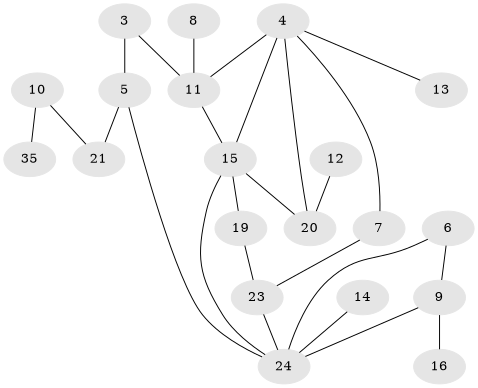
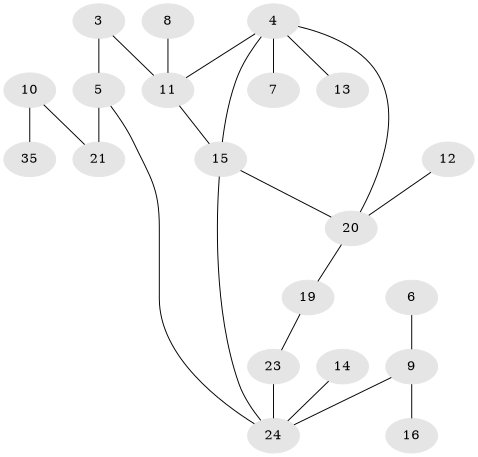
edge "15" -- "19": now "20" -- "19"
edge "7" -- "23": removed
edge "6" -- "24": removed
